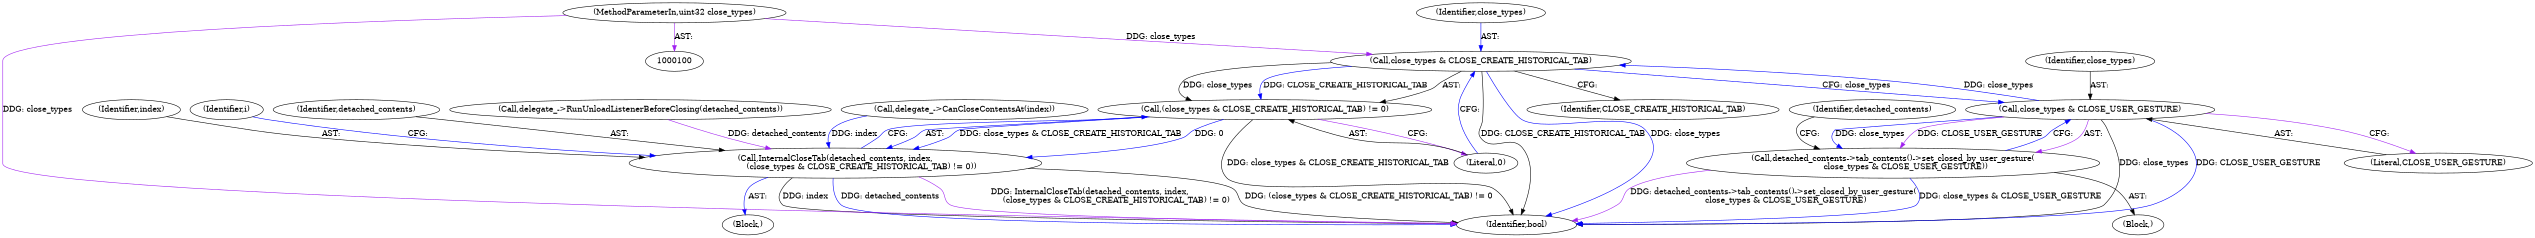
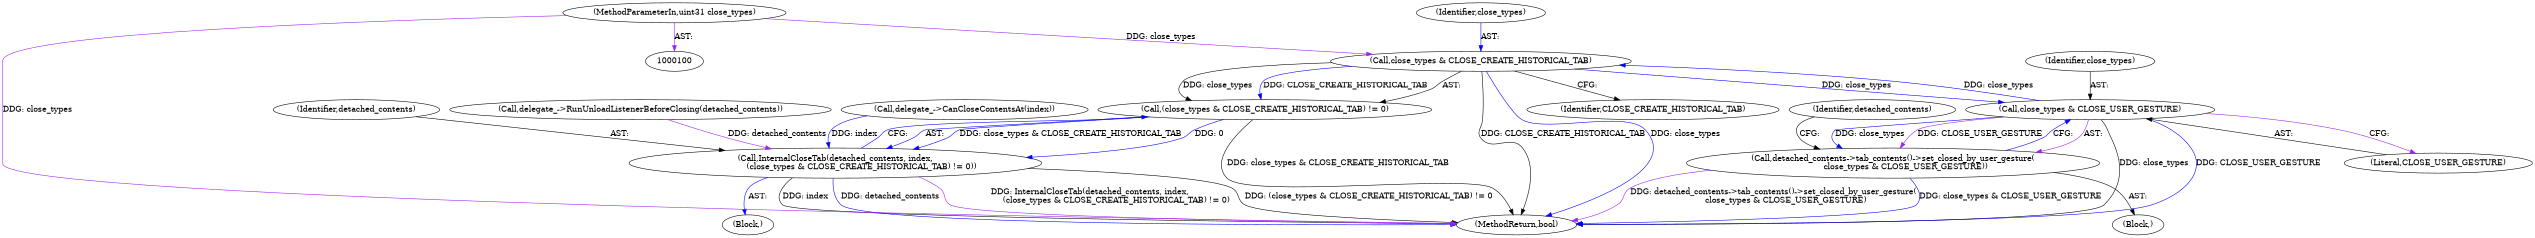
node "(MethodParameterIn,uint32 close_types)": label "(MethodParameterIn,uint32 close_types)" -> "(MethodParameterIn,uint31 close_types)"
edge "(Call,close_types & CLOSE_CREATE_HISTORICAL_TAB)" -> "(Call,close_types & CLOSE_USER_GESTURE)": label "CFG: close_types" -> "DDG: close_types"
node "(Identifier,index)": removed
node "(Identifier,i)": removed
node "(Literal,0)": removed
node "(Identifier,bool)": label "(Identifier,bool)" -> "(MethodReturn,bool)"
